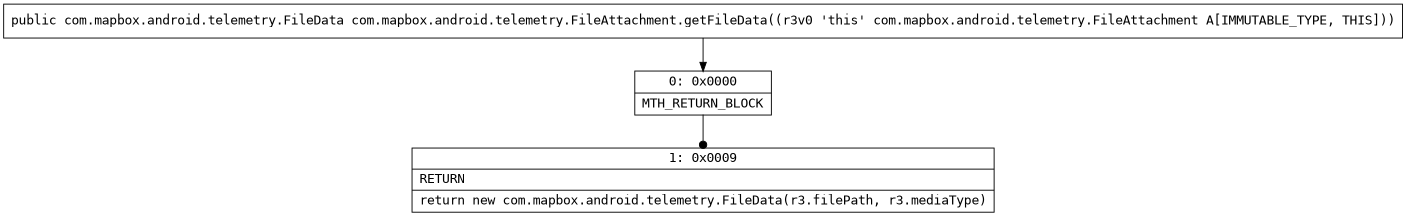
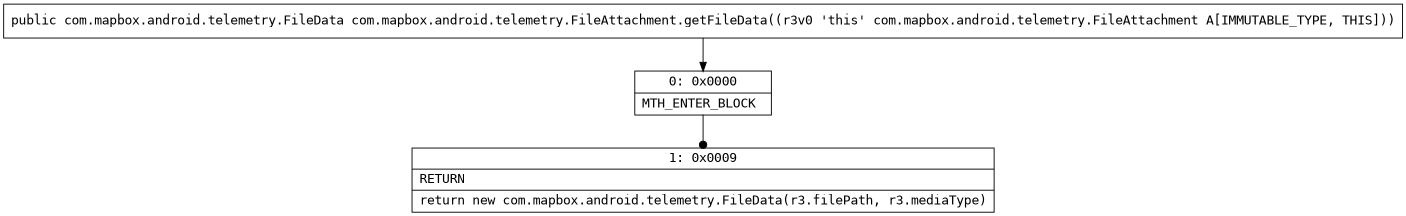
node "0: 0x0000": text "MTH_RETURN_BLOCK" -> "MTH_ENTER_BLOCK"
